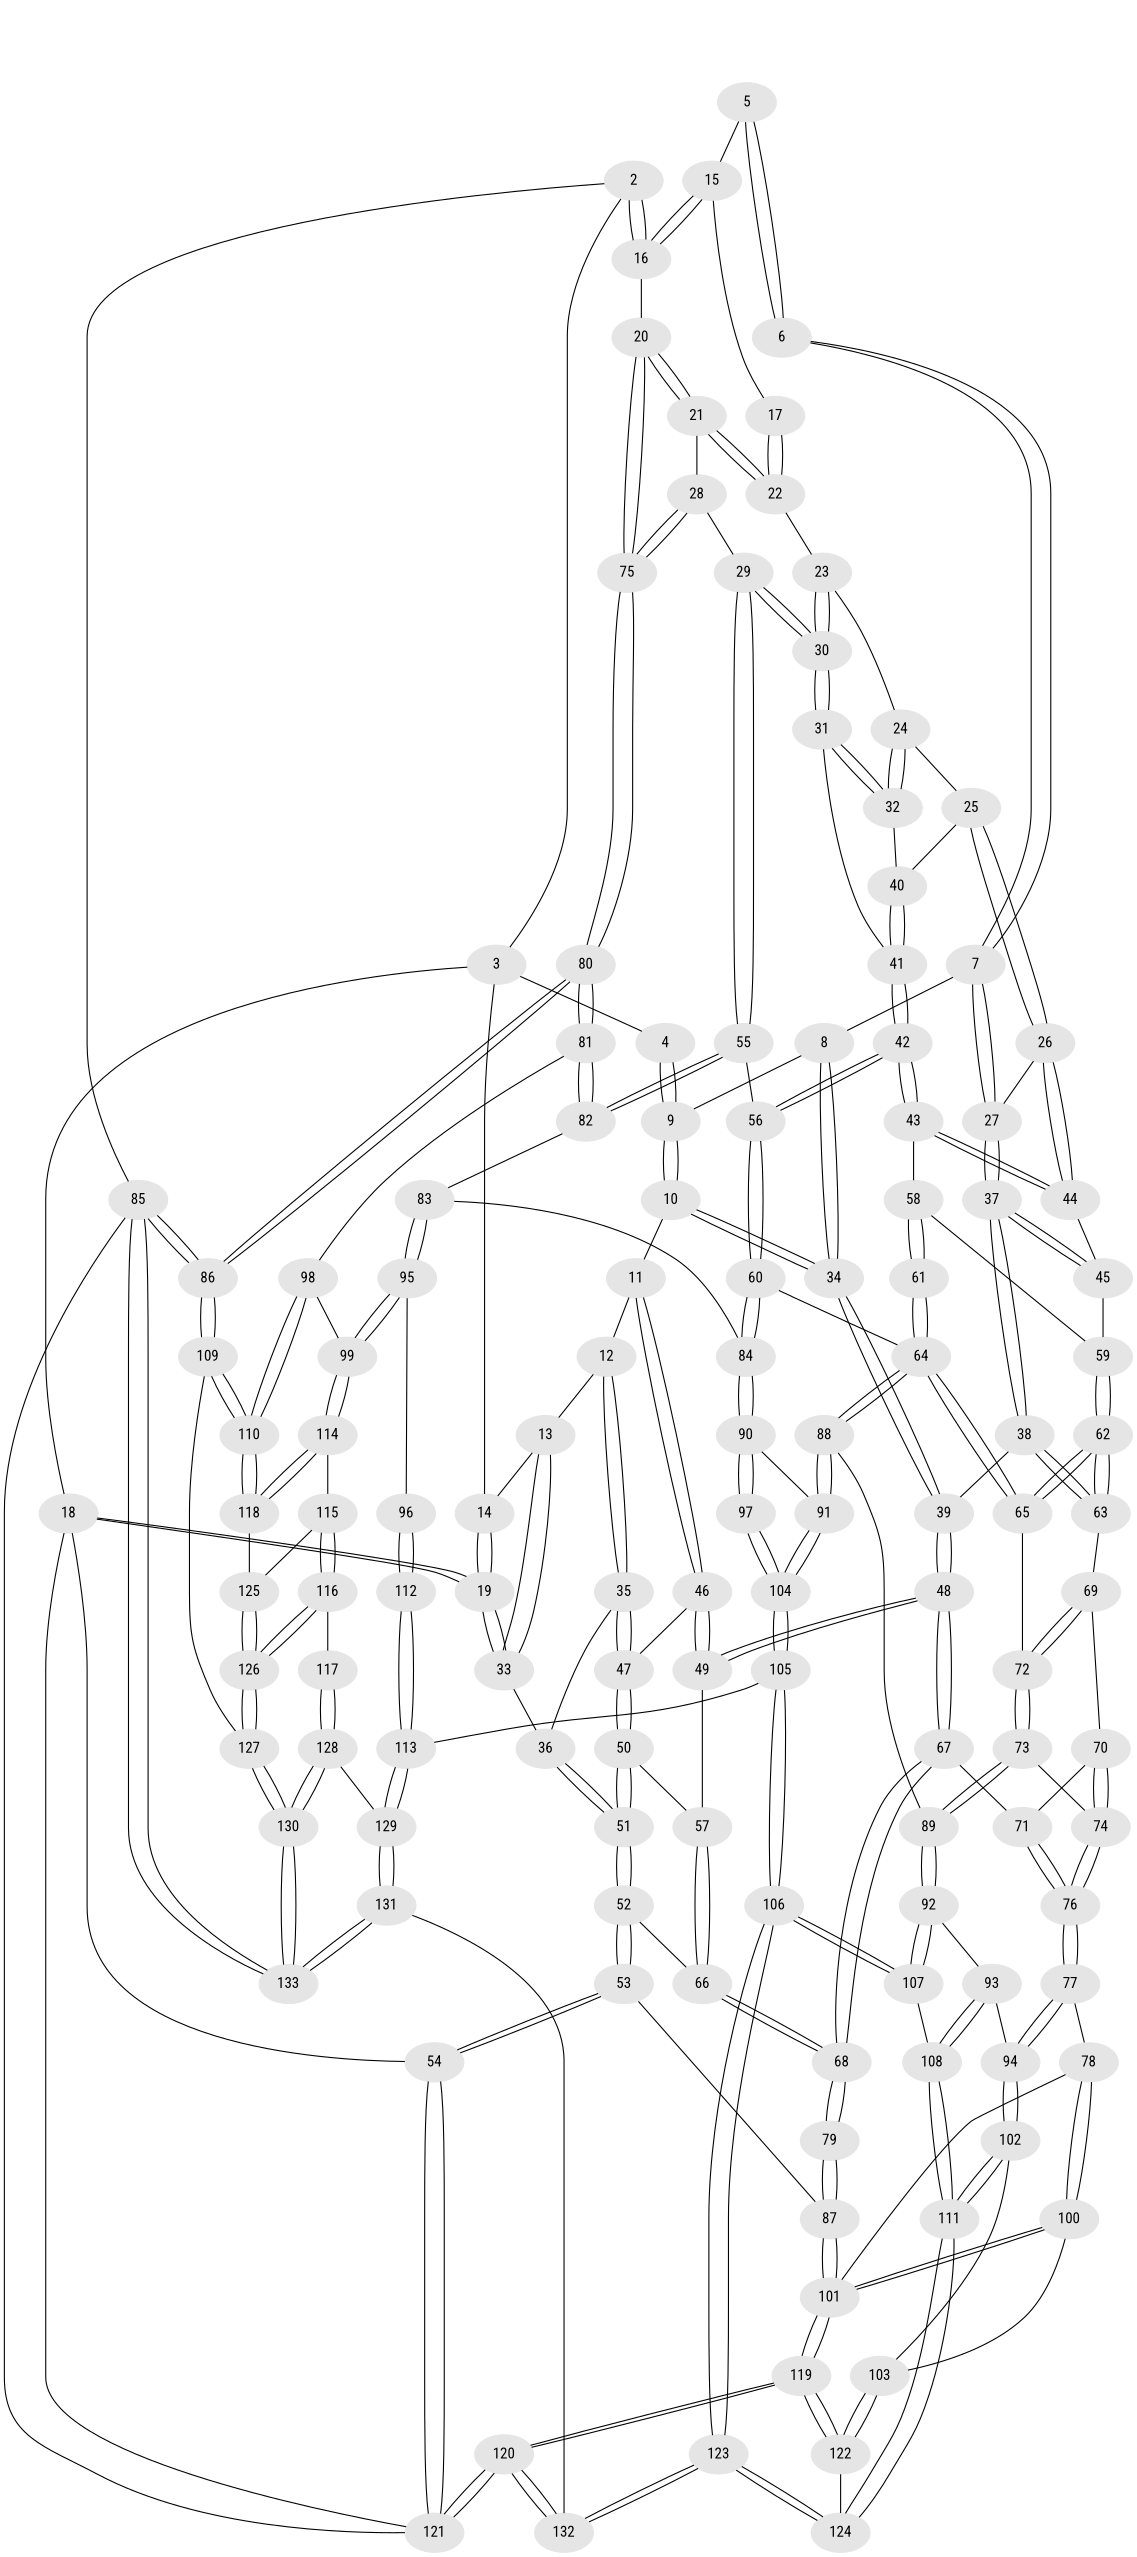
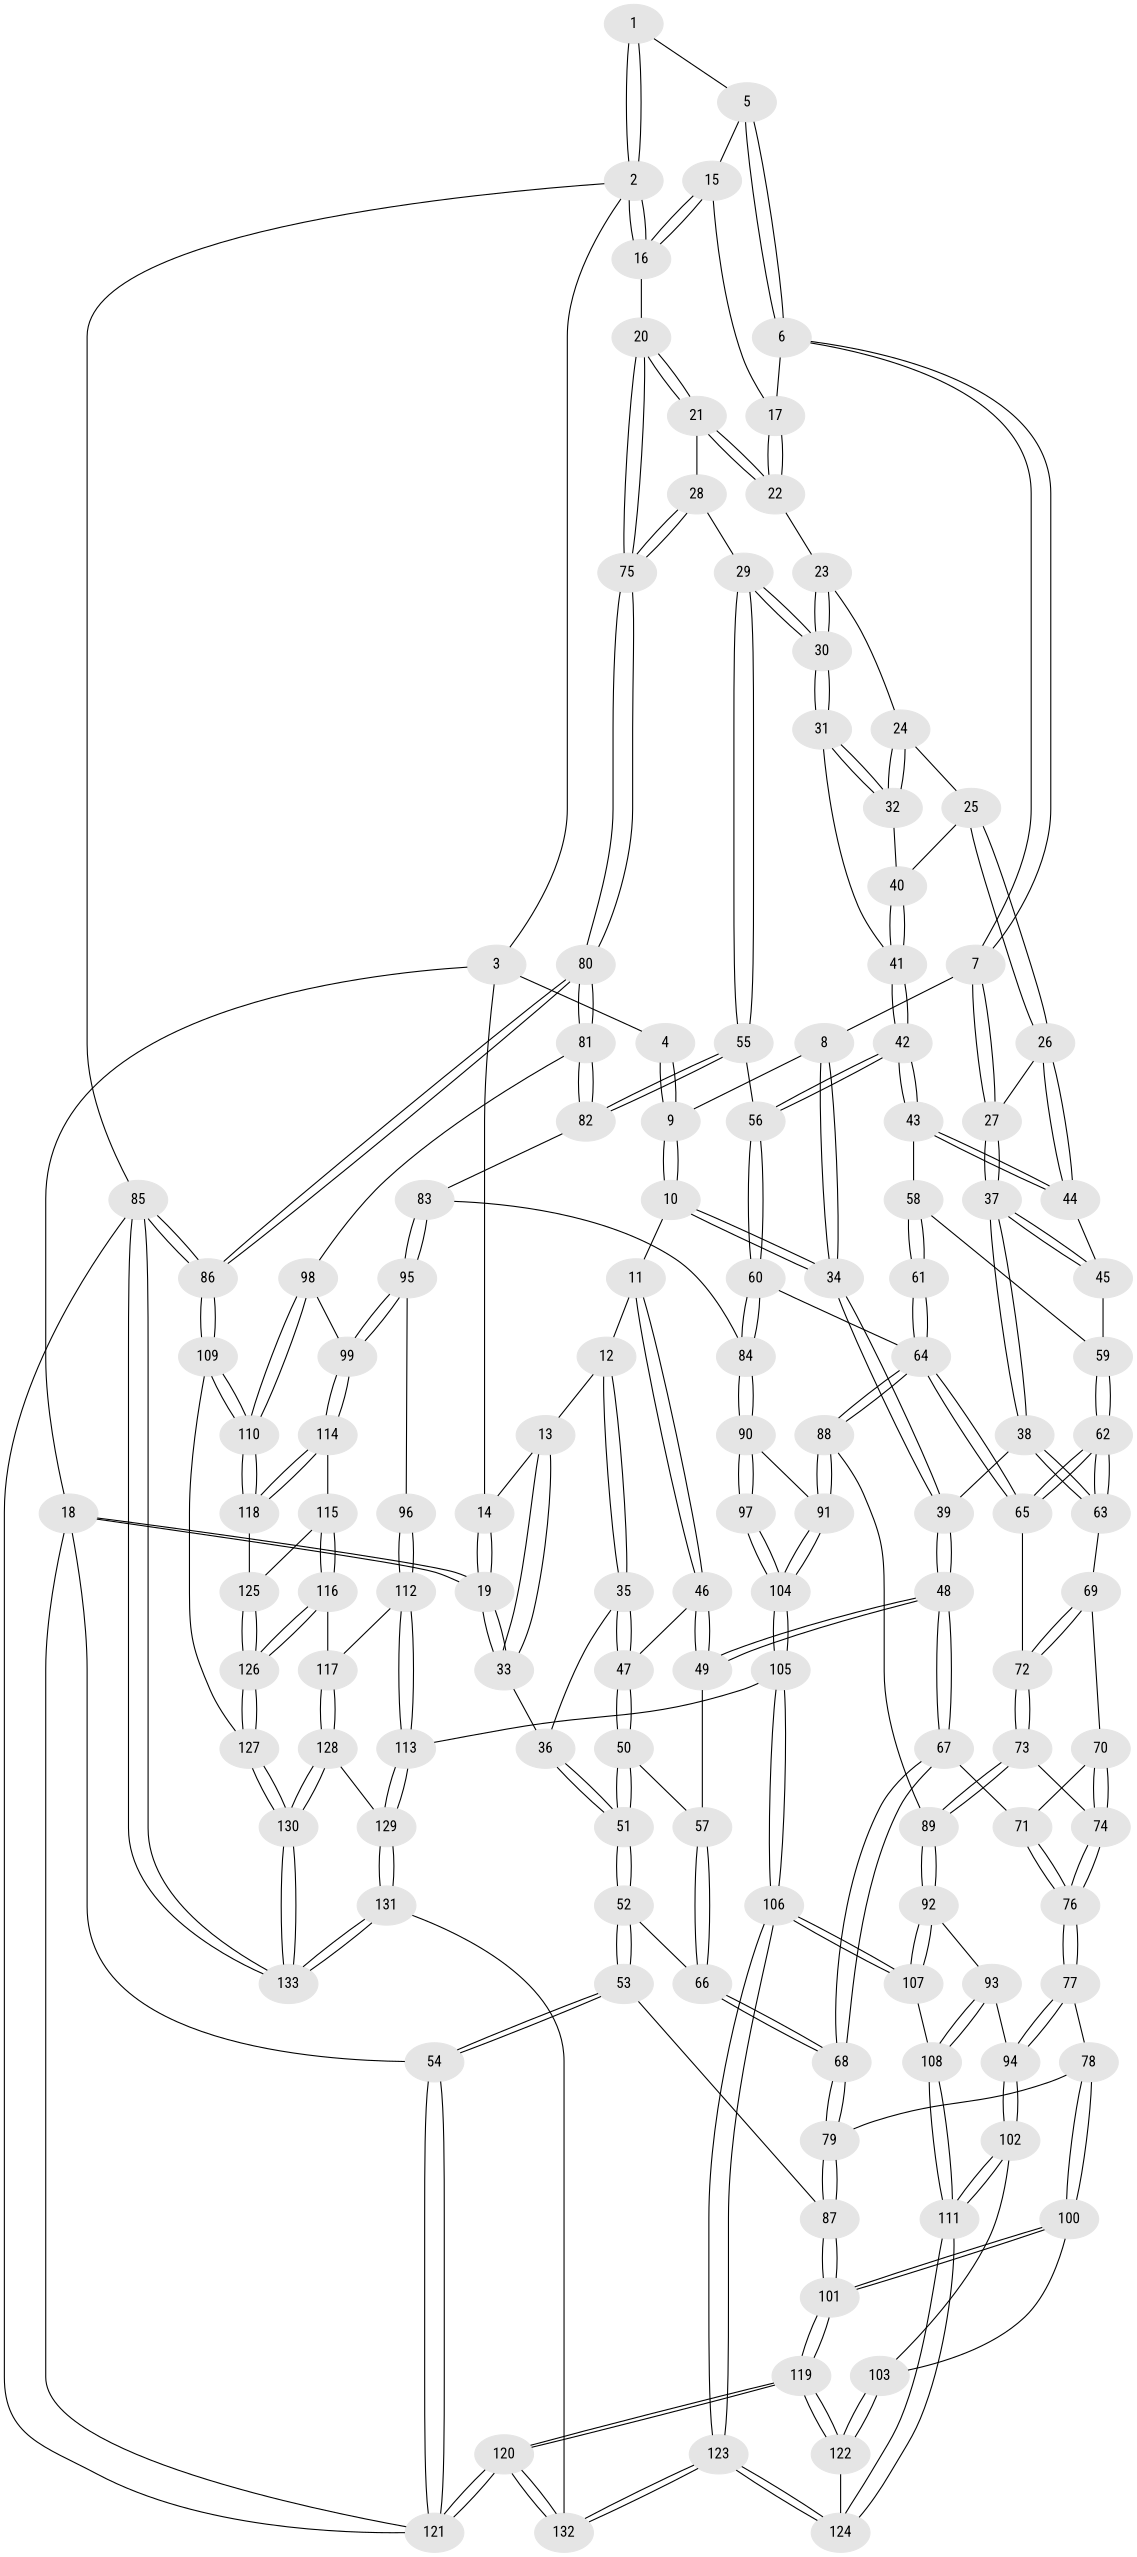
node "1": added
edge "6" -- "17": added
edge "112" -- "117": added
edge "78" -- "101": now "78" -- "79"
